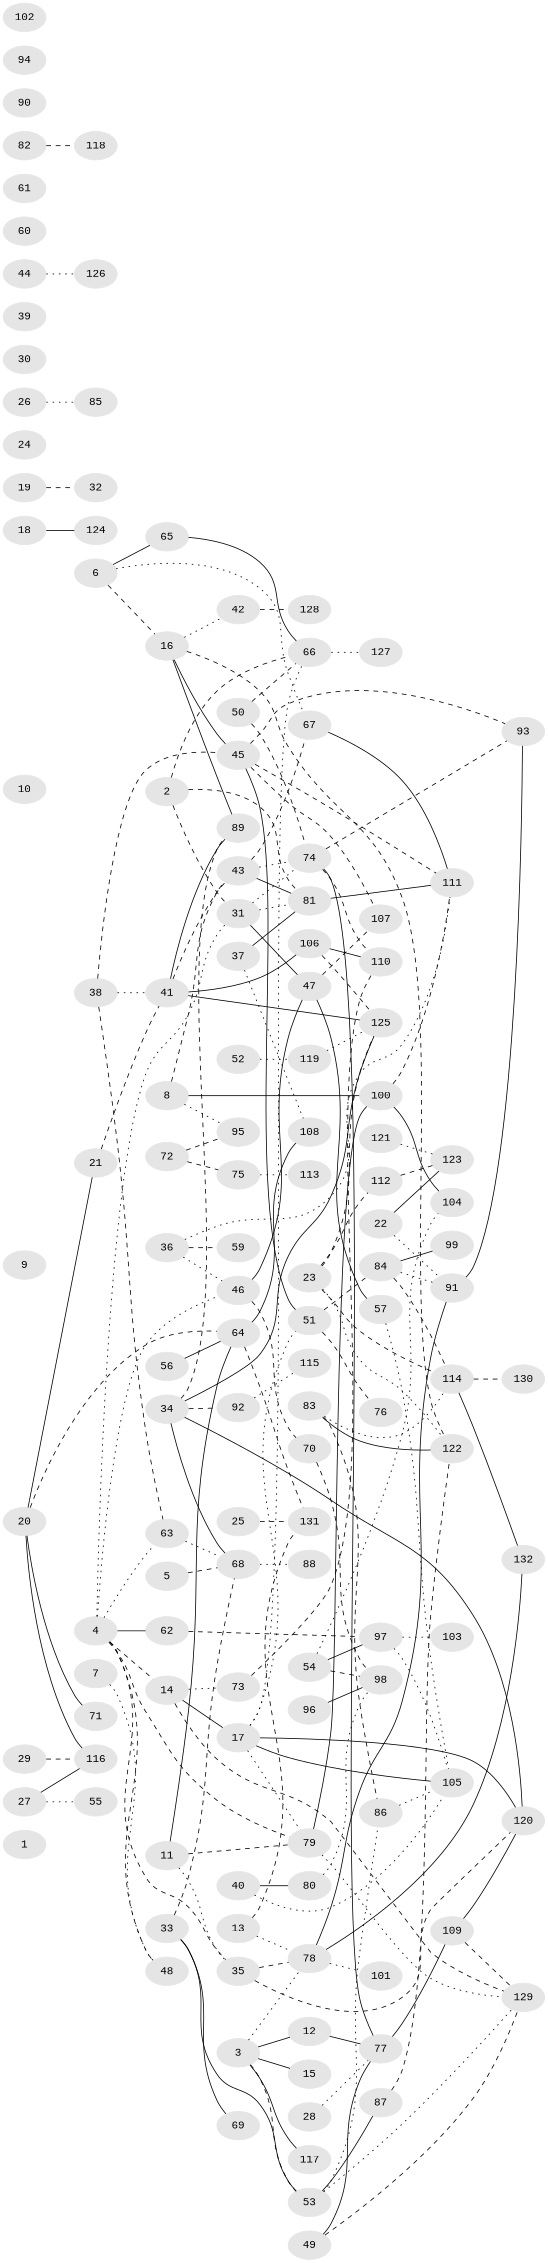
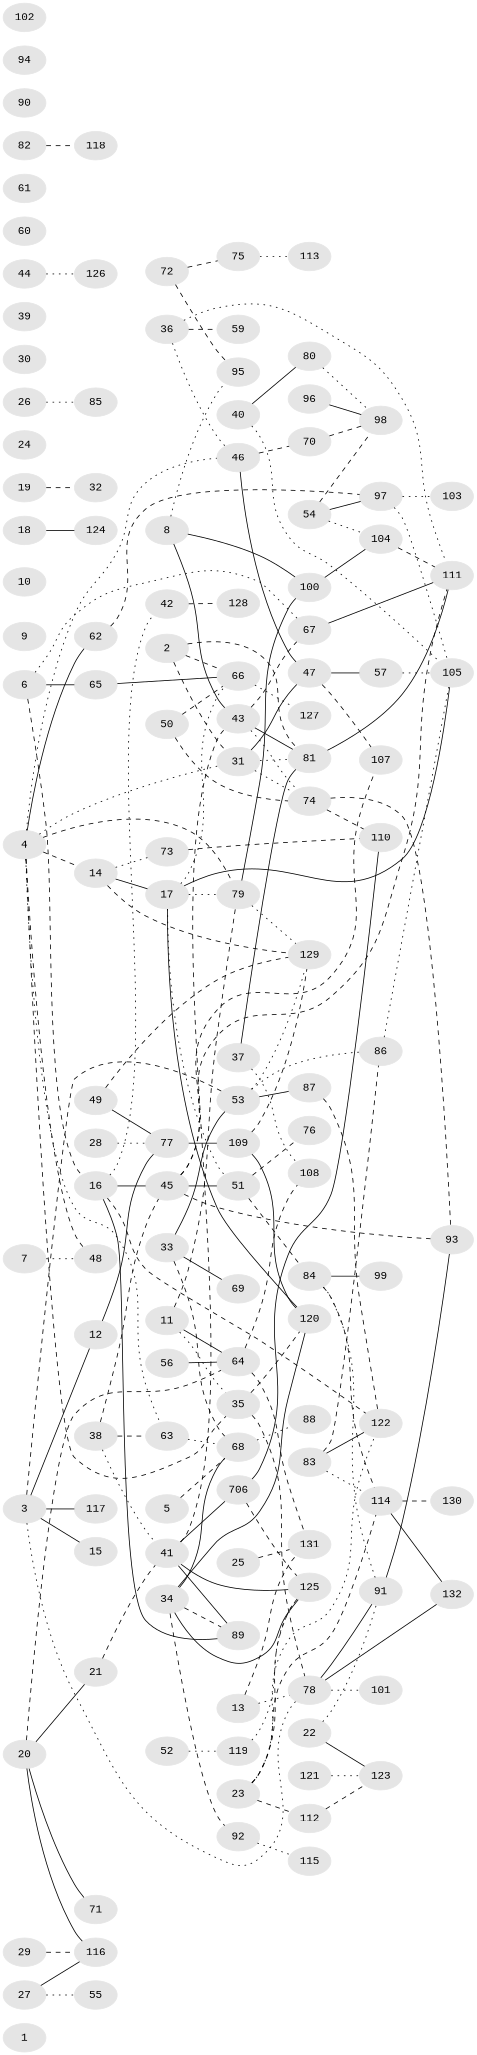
node "106": label "106" -> "706"
edge "43" -- "8": style dashed -> solid
edge "111" -- "100": now "111" -- "104"
edge "108" -- "64": style solid -> dashed
edge "74" -- "77": removed
